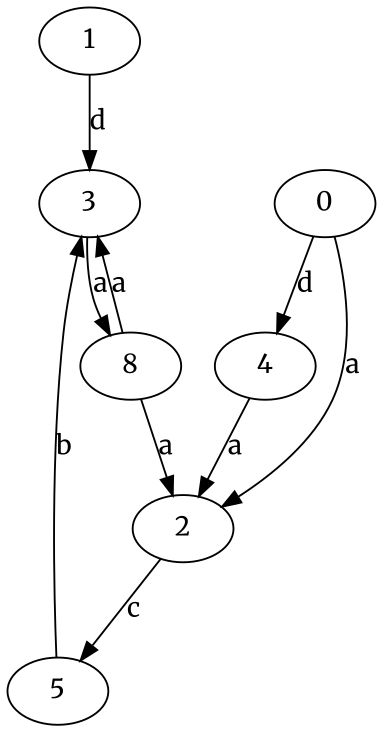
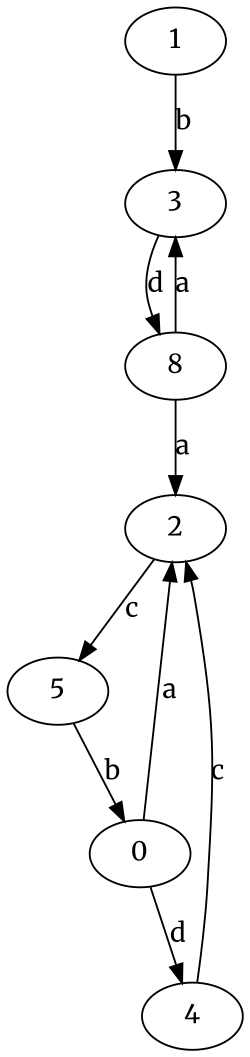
edge "1" -> "3": label "d" -> "b"
edge "3" -> "8": label "a" -> "d"
edge "4" -> "2": label "a" -> "c"
edge "5" -> "3": now "5" -> "0"
